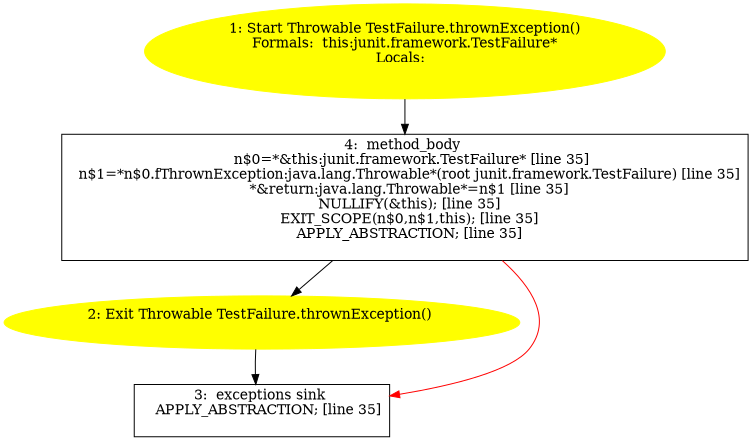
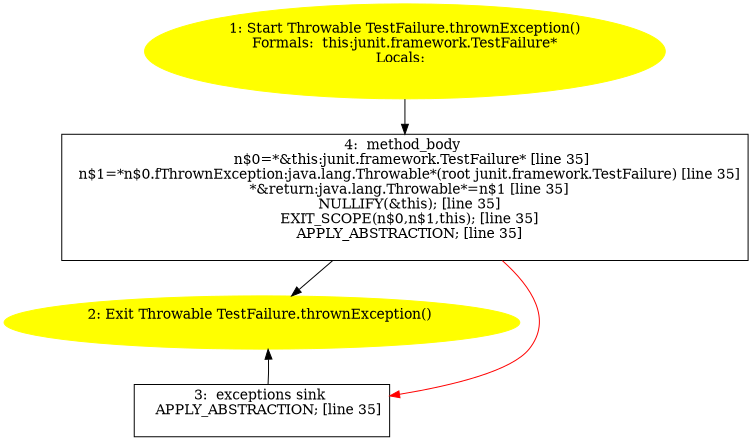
edge "2: Exit Throwable TestFailure.thrownException()" -> "3:  exceptions sink APPLY_ABSTRACTION; [line 35]": reversed
